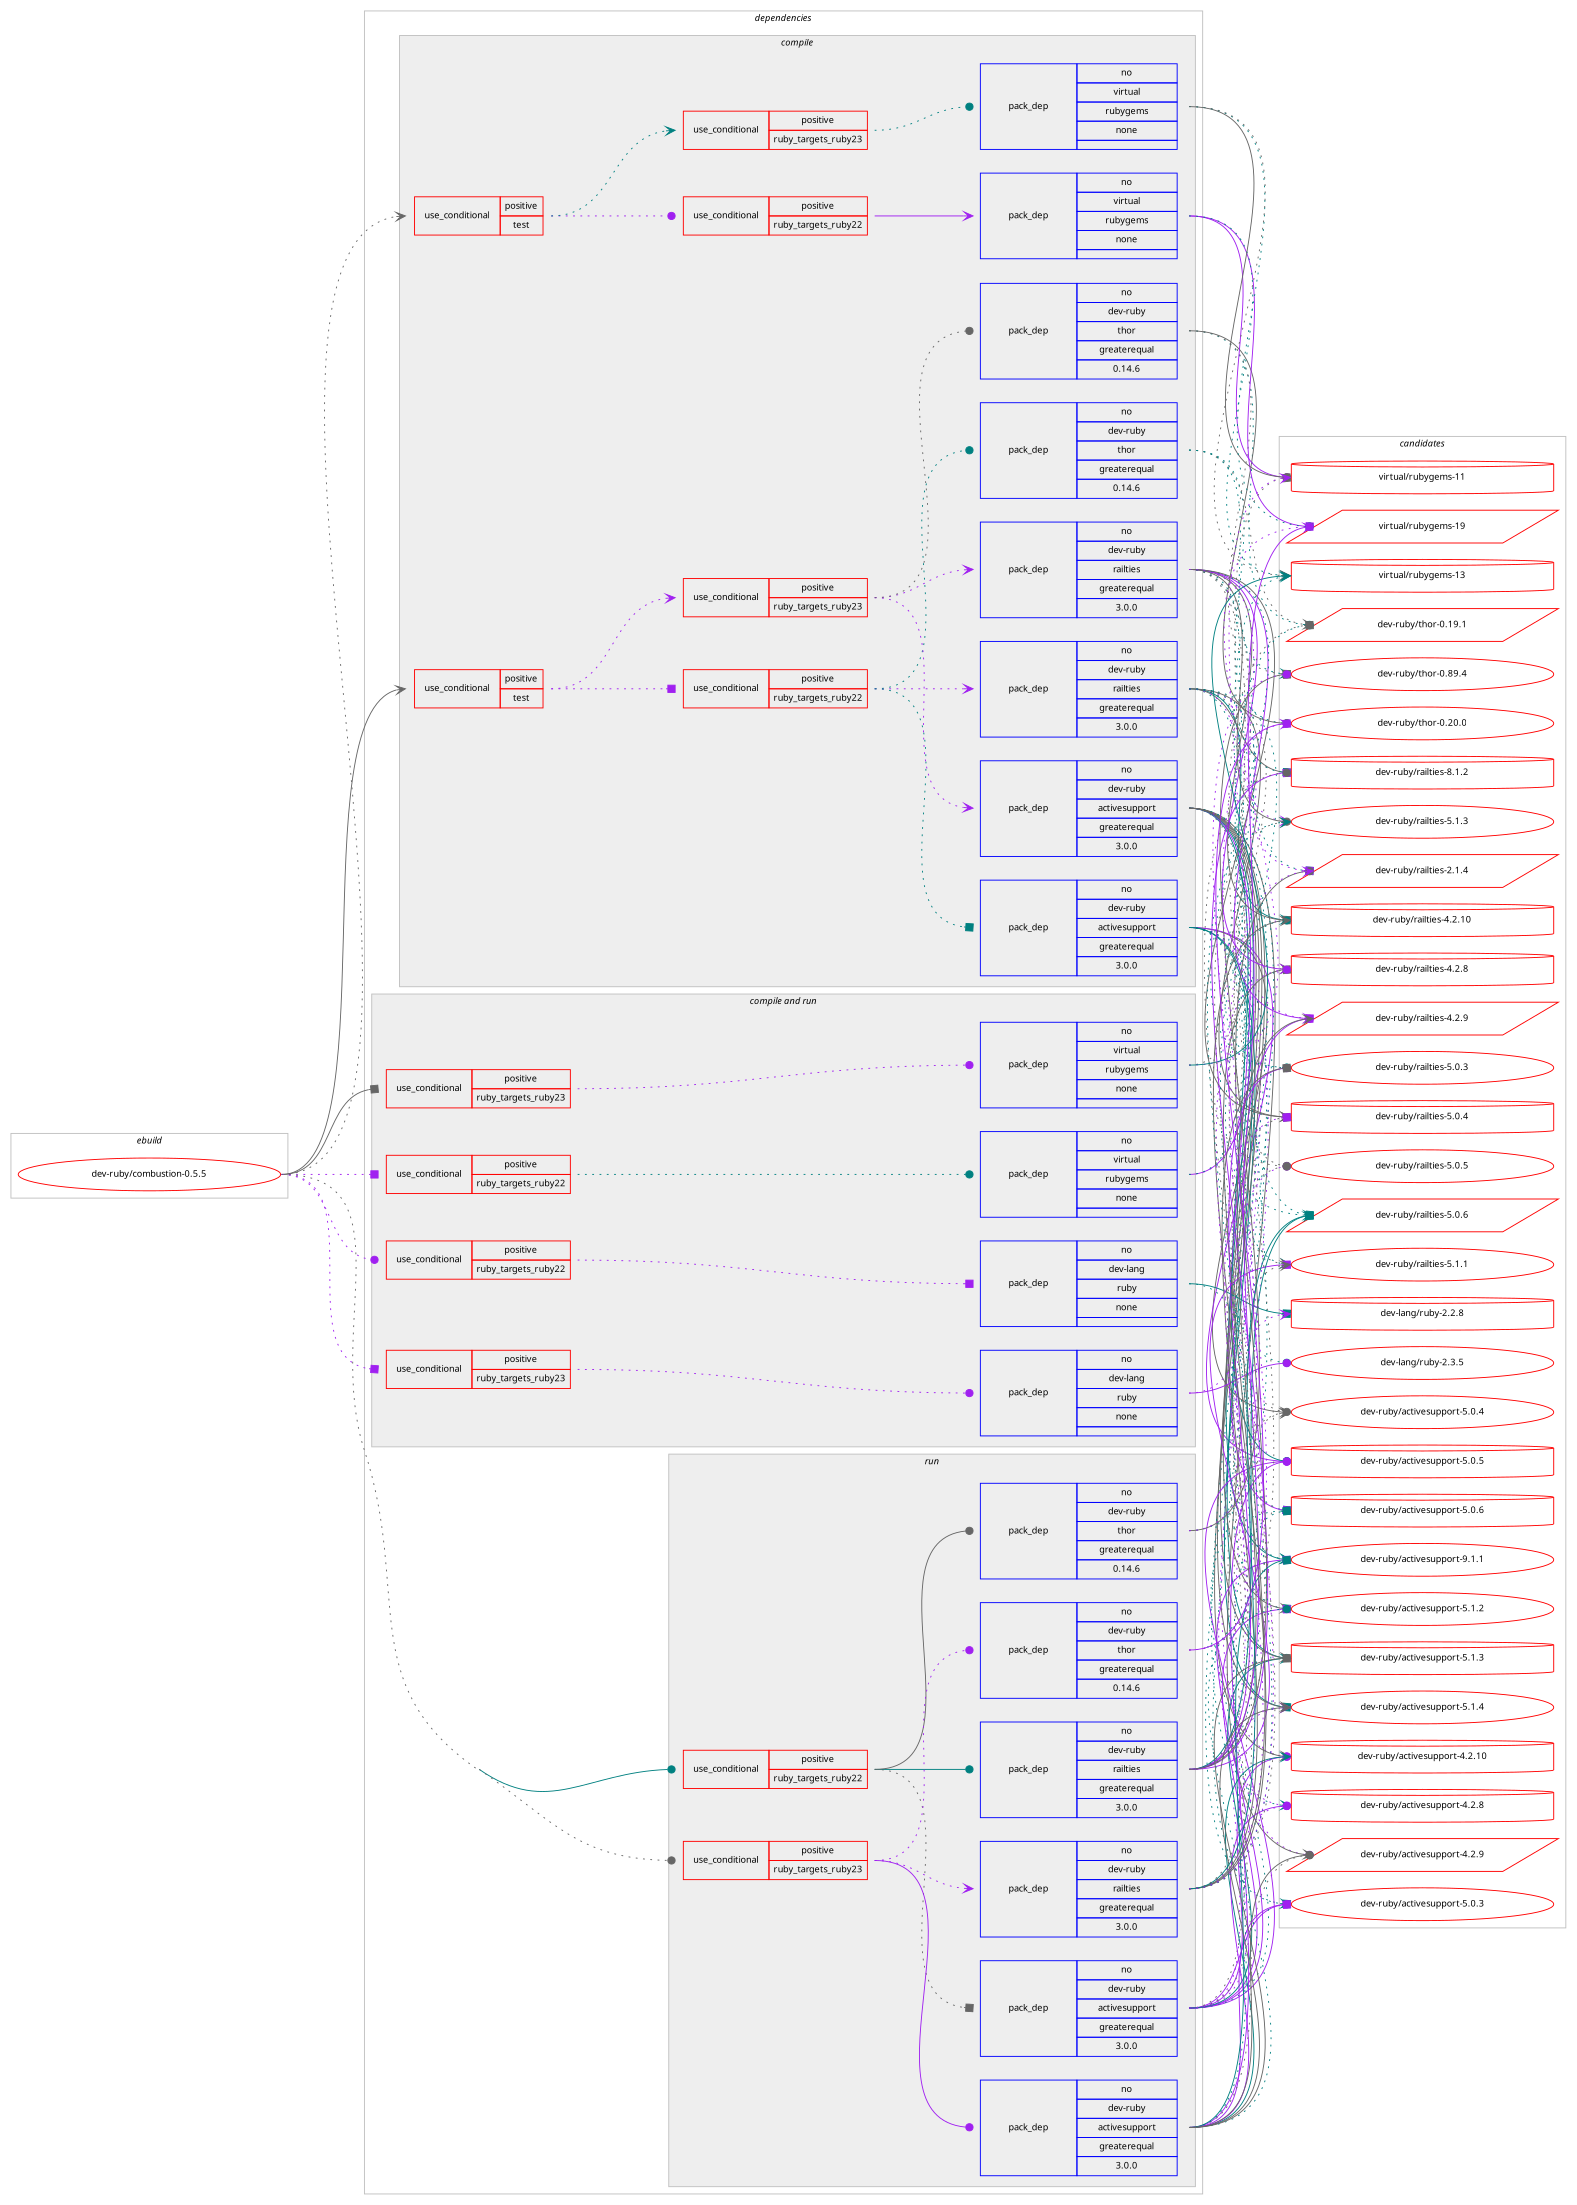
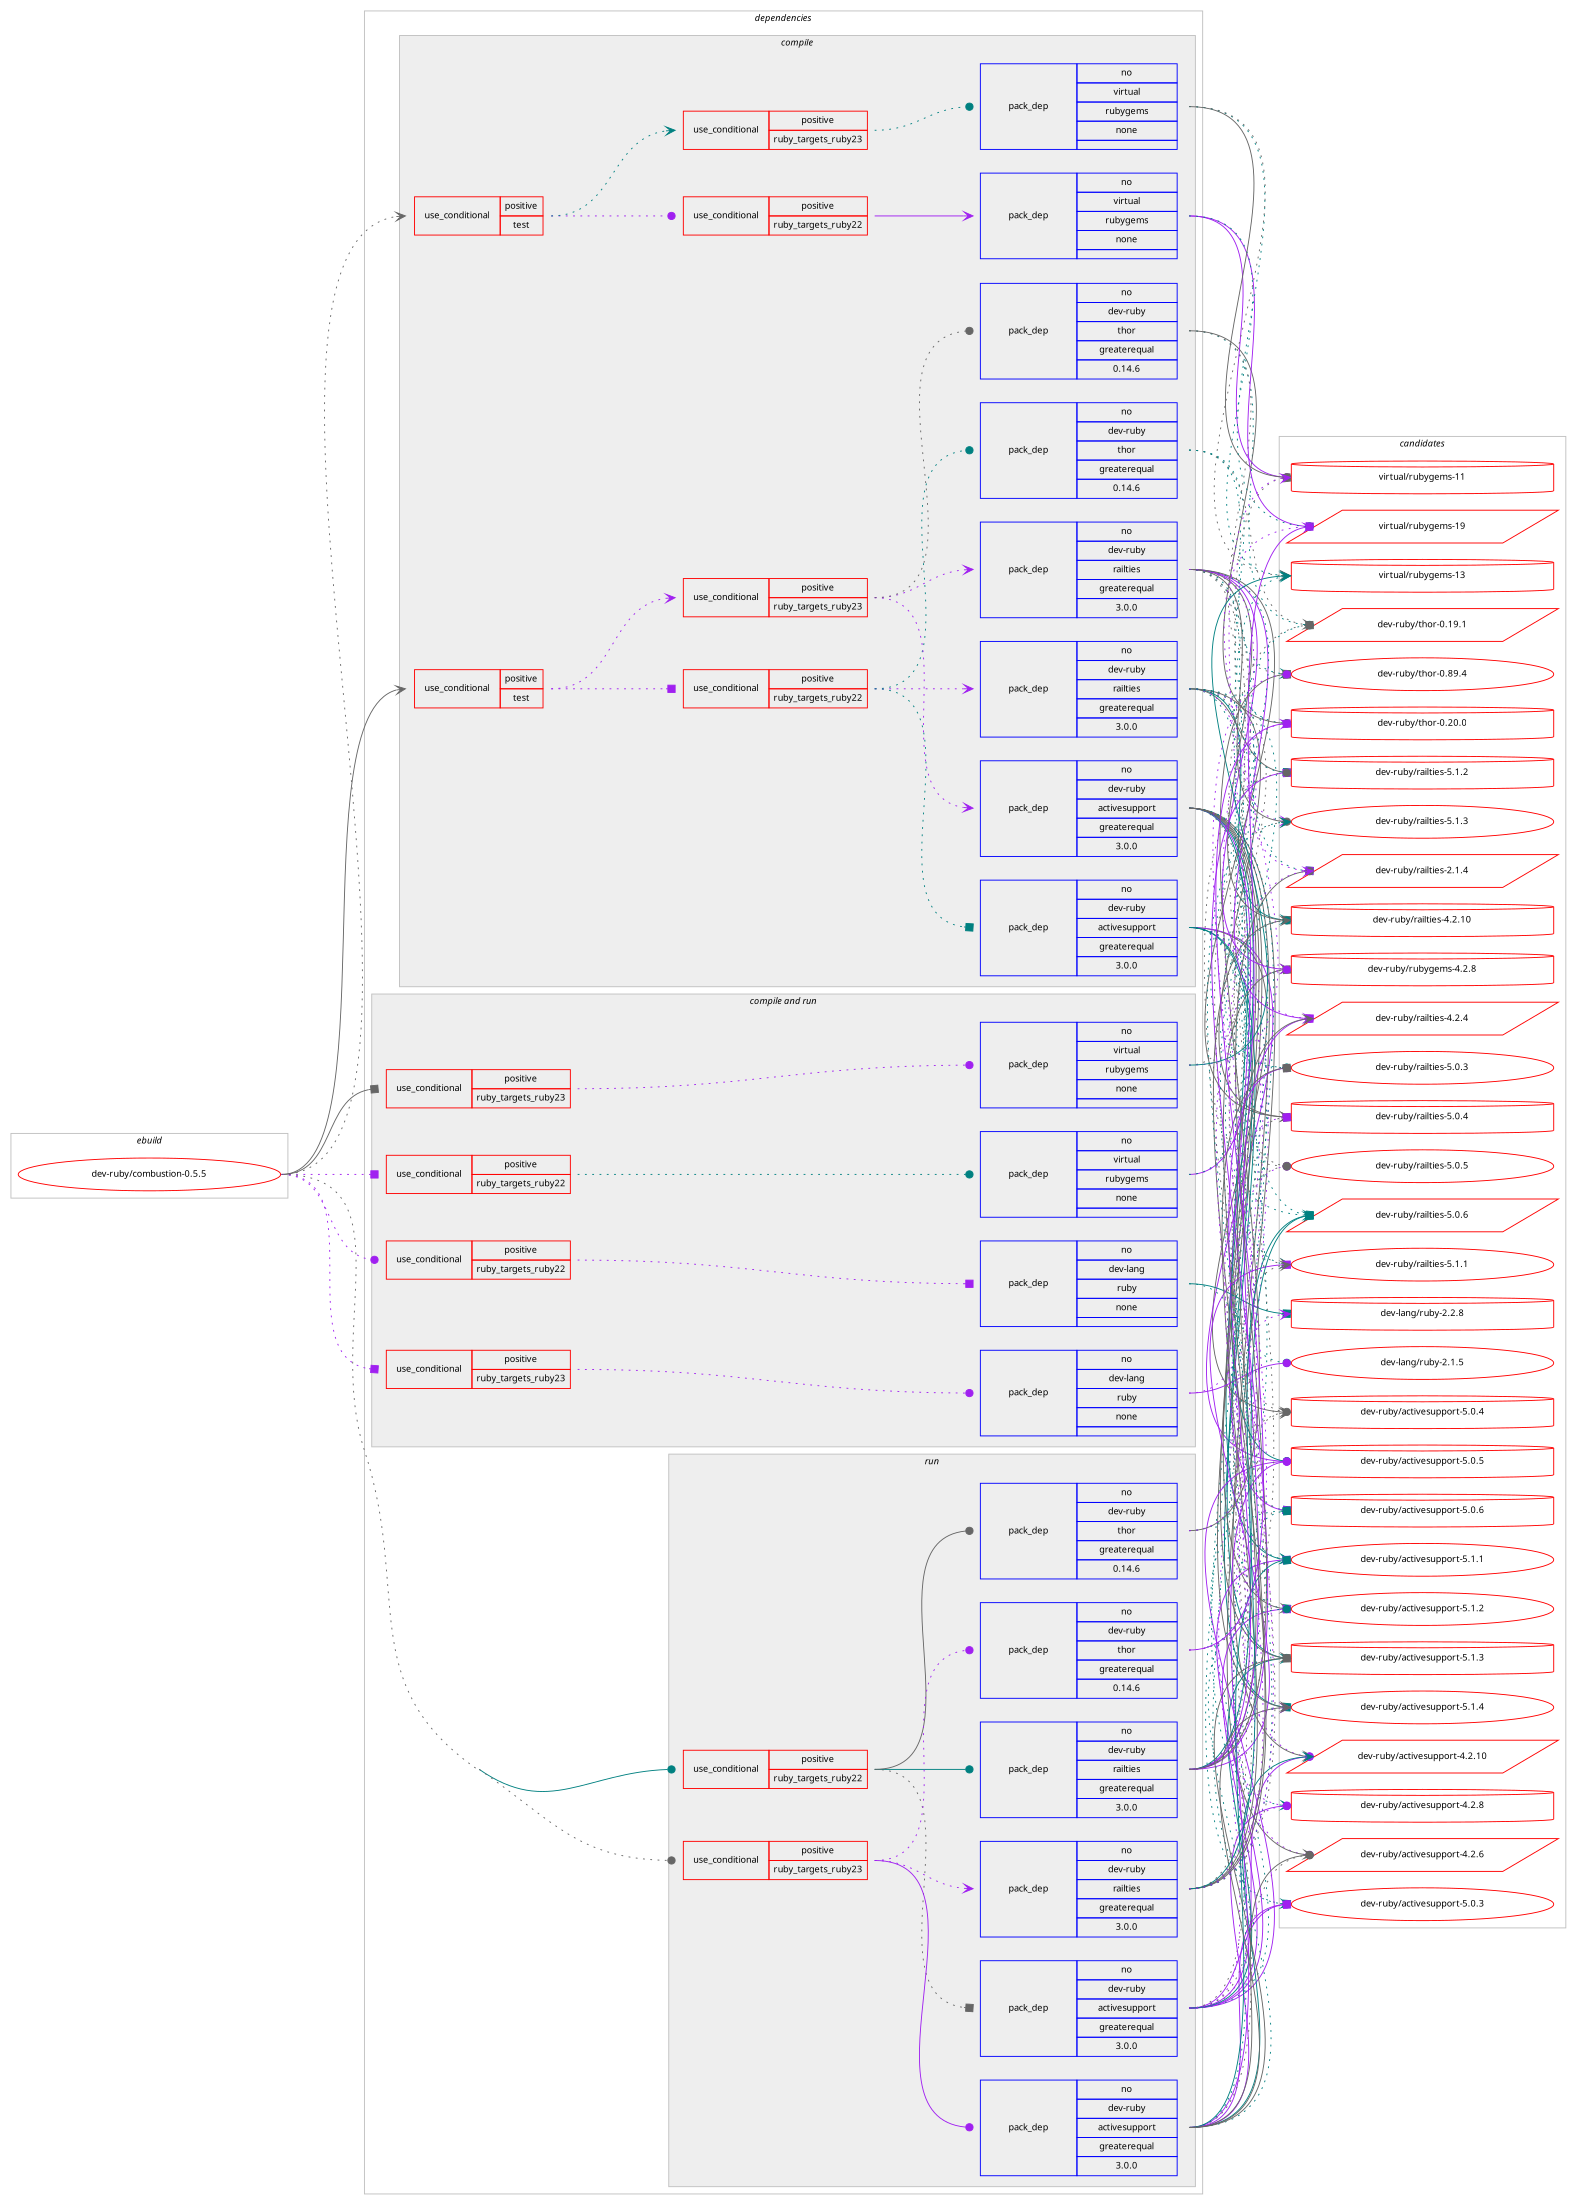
node "dev-ruby/thor-0.20.0": shape ellipse -> cylinder
node "dev-ruby/railties-8.1.2": label "dev-ruby/railties-8.1.2" -> "dev-ruby/railties-5.1.2"
node "dev-ruby/railties-4.2.8": label "dev-ruby/railties-4.2.8" -> "dev-ruby/rubygems-4.2.8"
node "dev-ruby/railties-4.2.9": label "dev-ruby/railties-4.2.9" -> "dev-ruby/railties-4.2.4"
node "dev-lang/ruby-2.3.5": label "dev-lang/ruby-2.3.5" -> "dev-lang/ruby-2.1.5"
node "dev-ruby/activesupport-5.0.4": shape ellipse -> cylinder
node "dev-ruby/activesupport-9.1.1": label "dev-ruby/activesupport-9.1.1" -> "dev-ruby/activesupport-5.1.1"
node "dev-ruby/activesupport-4.2.10": shape cylinder -> parallelogram
node "dev-ruby/activesupport-4.2.9": label "dev-ruby/activesupport-4.2.9" -> "dev-ruby/activesupport-4.2.6"
